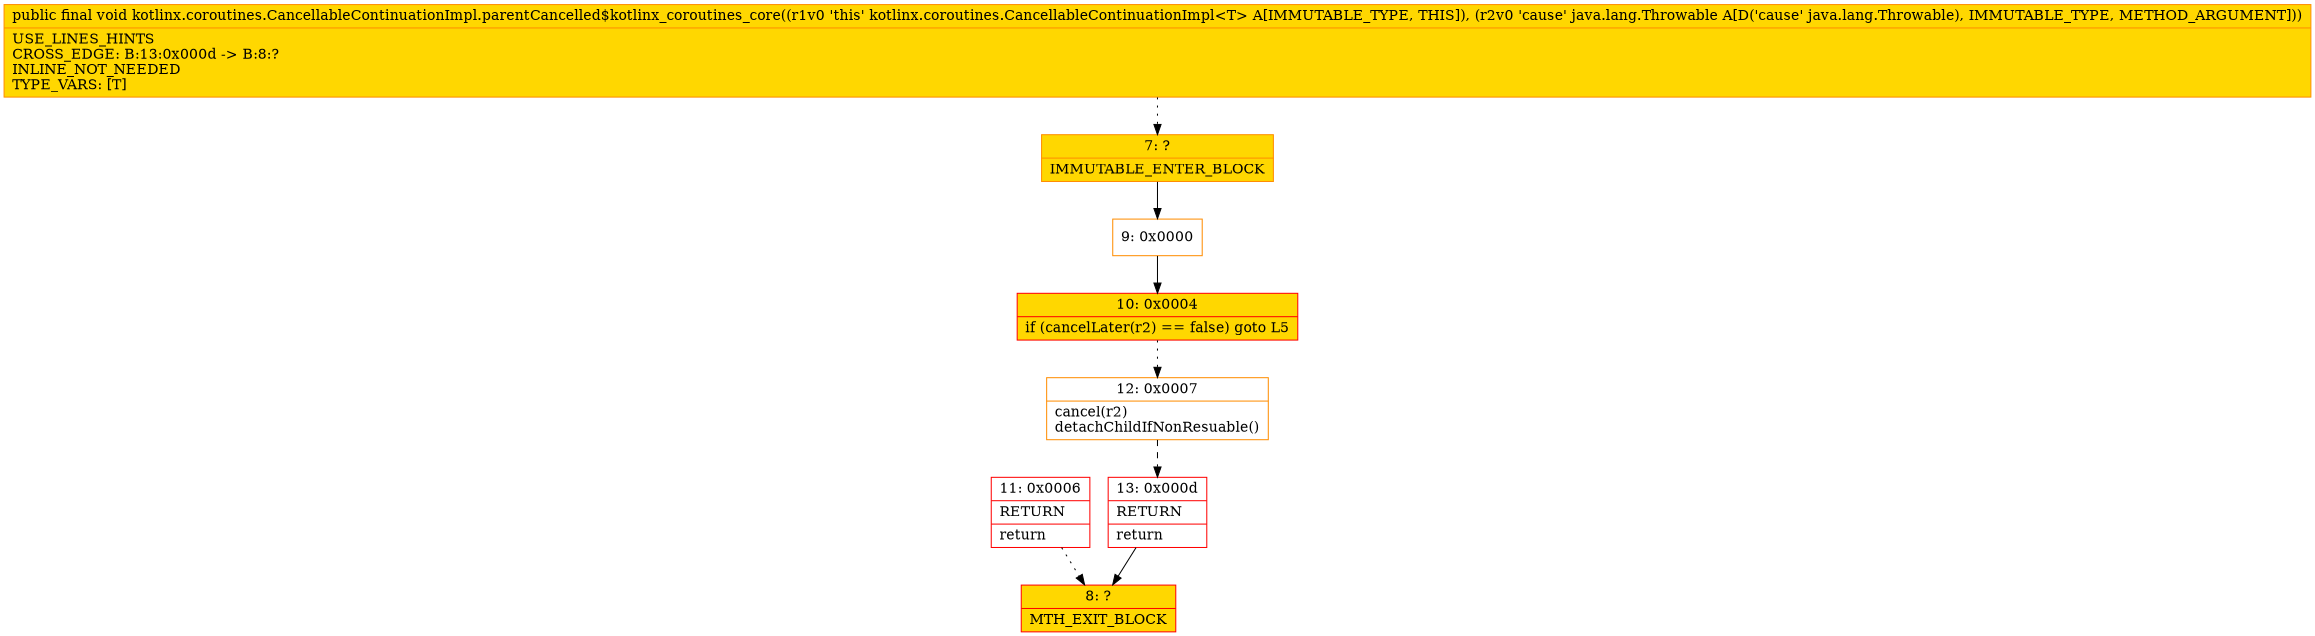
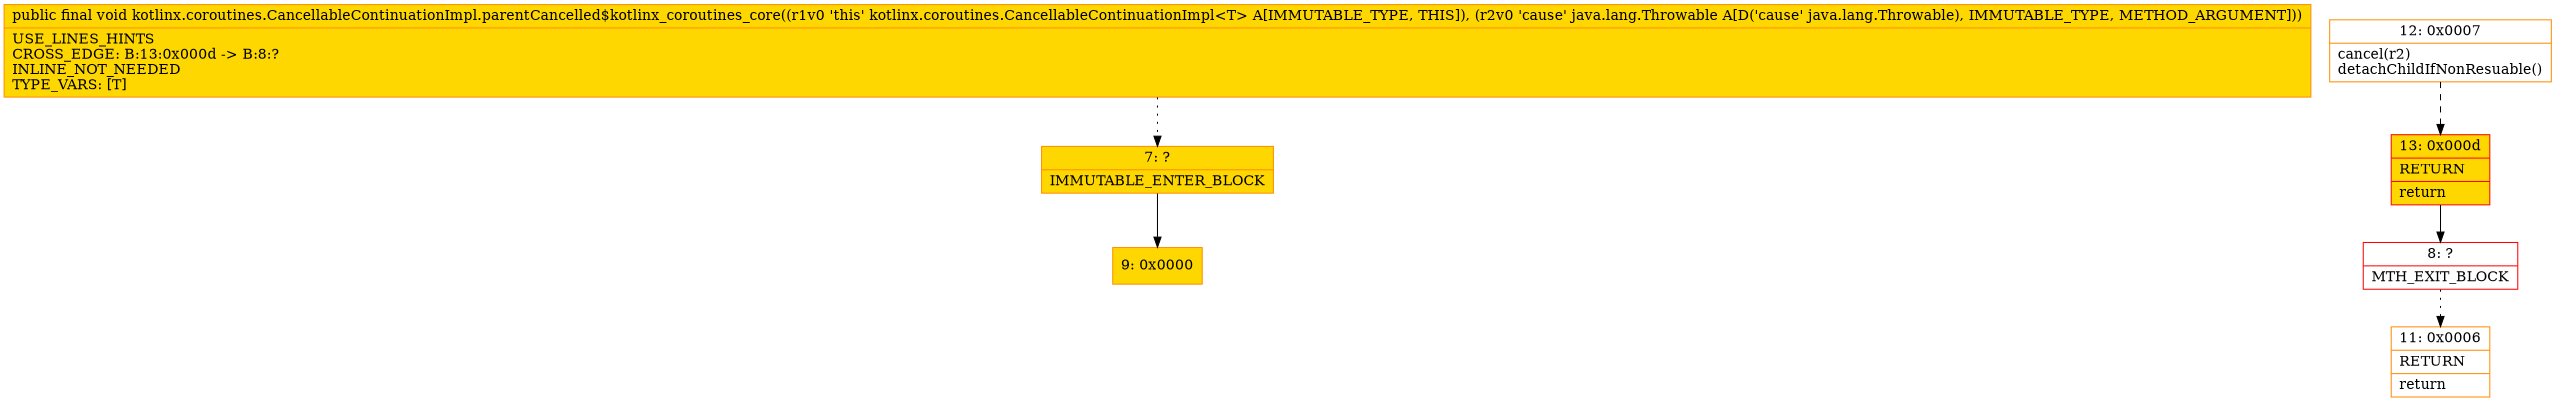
node "9: 0x0000": fillcolor white -> gold
node "10: 0x0004": removed
node "11: 0x0006": color red -> darkorange
node "13: 0x000d": fillcolor white -> gold
edge "11: 0x0006" -> "8: ?": reversed
node "8: ?": fillcolor gold -> white
